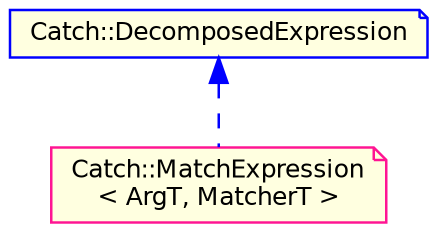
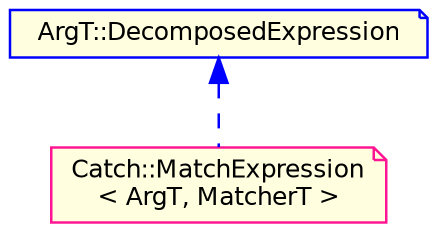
node "Catch::DecomposedExpression": label "Catch::DecomposedExpression" -> "ArgT::DecomposedExpression"
